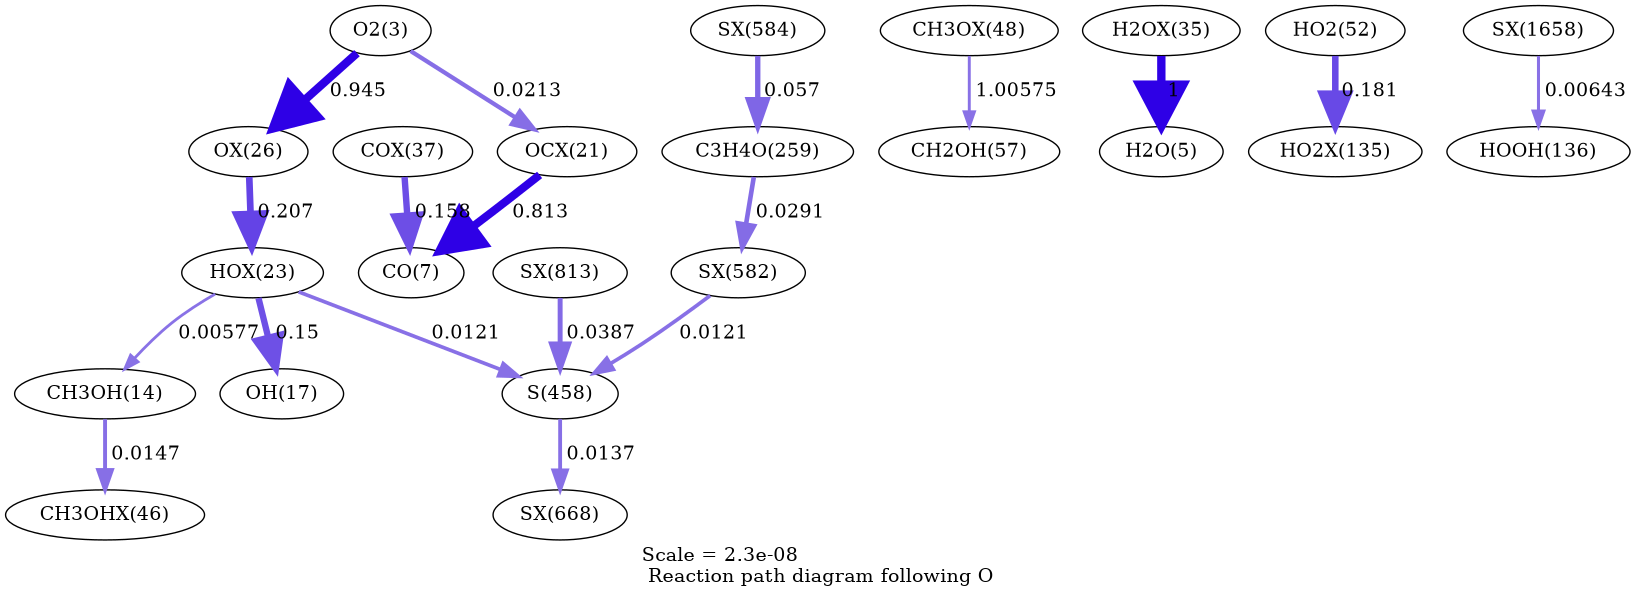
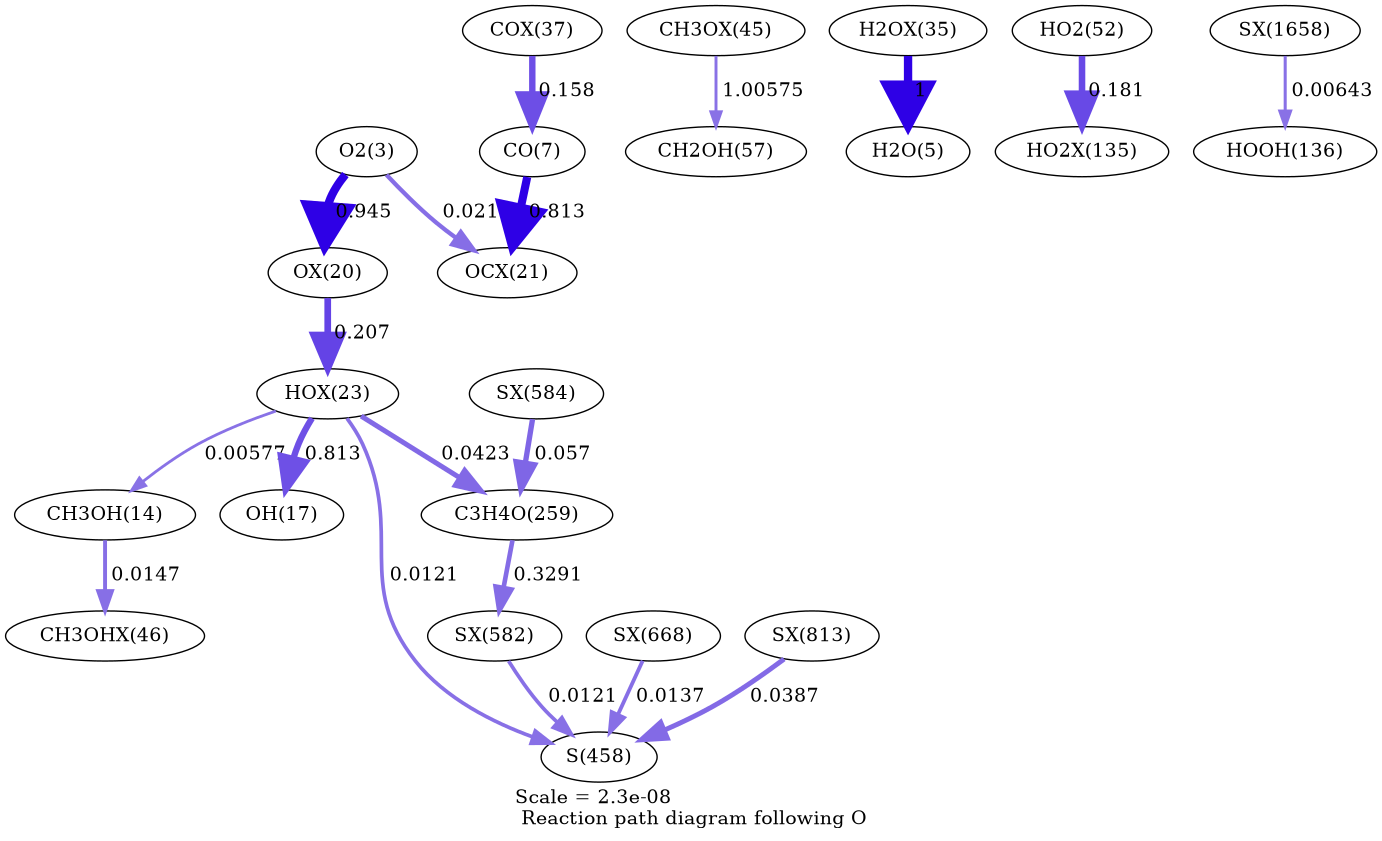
node "CH3OX(48)": label "CH3OX(48)" -> "CH3OX(45)"
node "OX(26)": label "OX(26)" -> "OX(20)"
edge "OCX(21)" -> "CO(7)": reversed
edge "C3H4O(259)" -> "SX(582)": label " 0.0291" -> " 0.3291"
edge "HOX(23)" -> "OH(17)": label " 0.15" -> " 0.813"
edge "S(458)" -> "SX(668)": reversed
edge "HOX(23)" -> "C3H4O(259)": added, label "0.0423"
